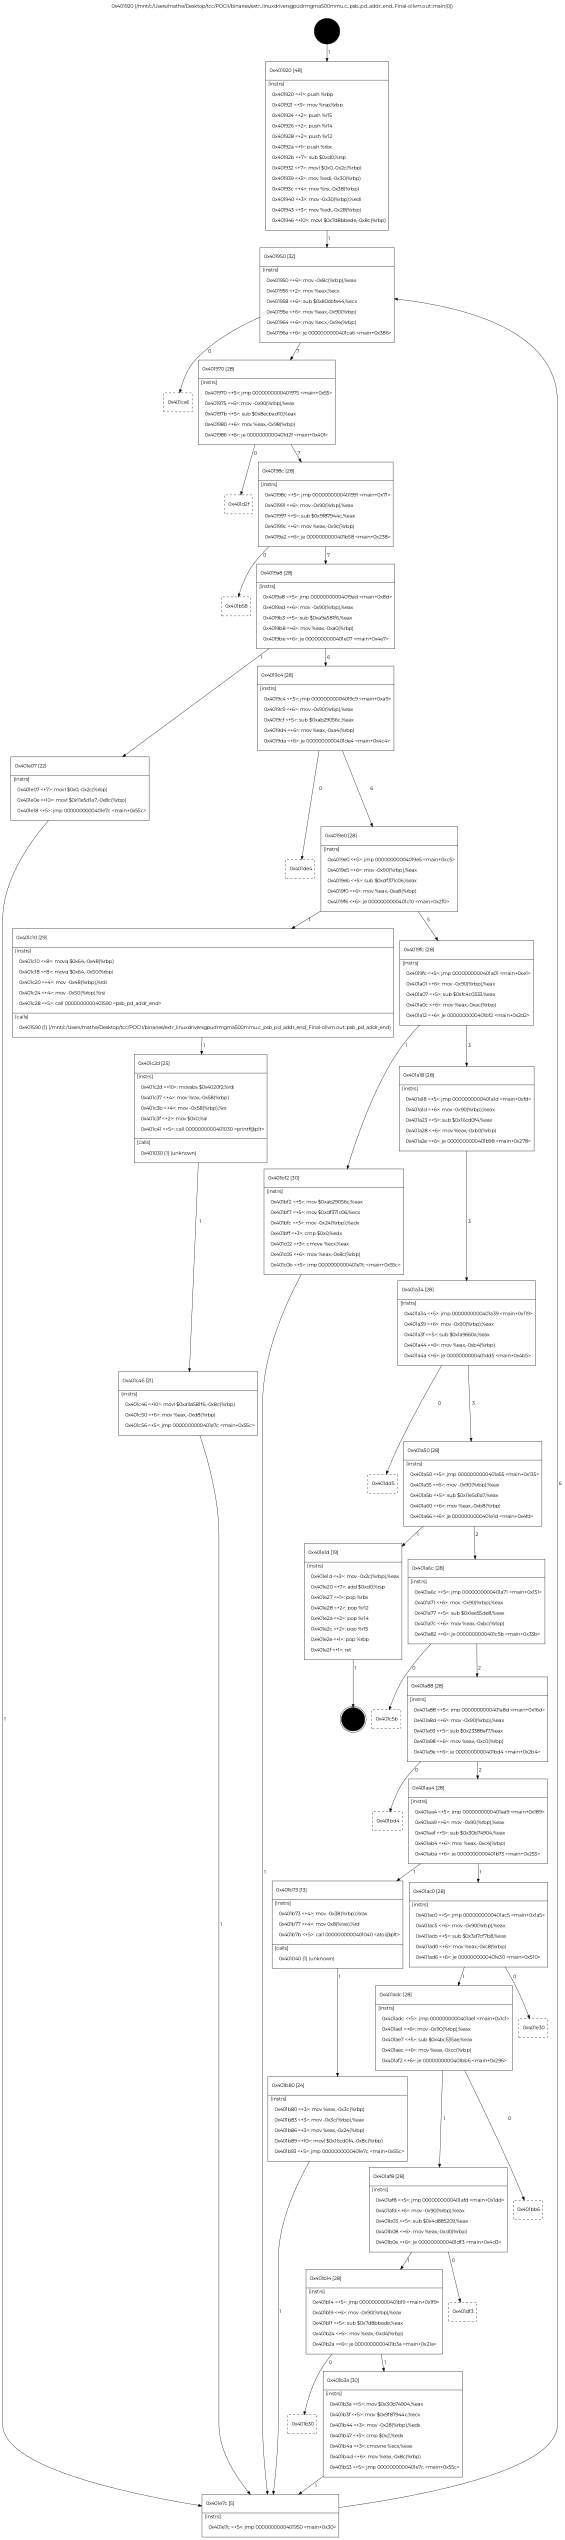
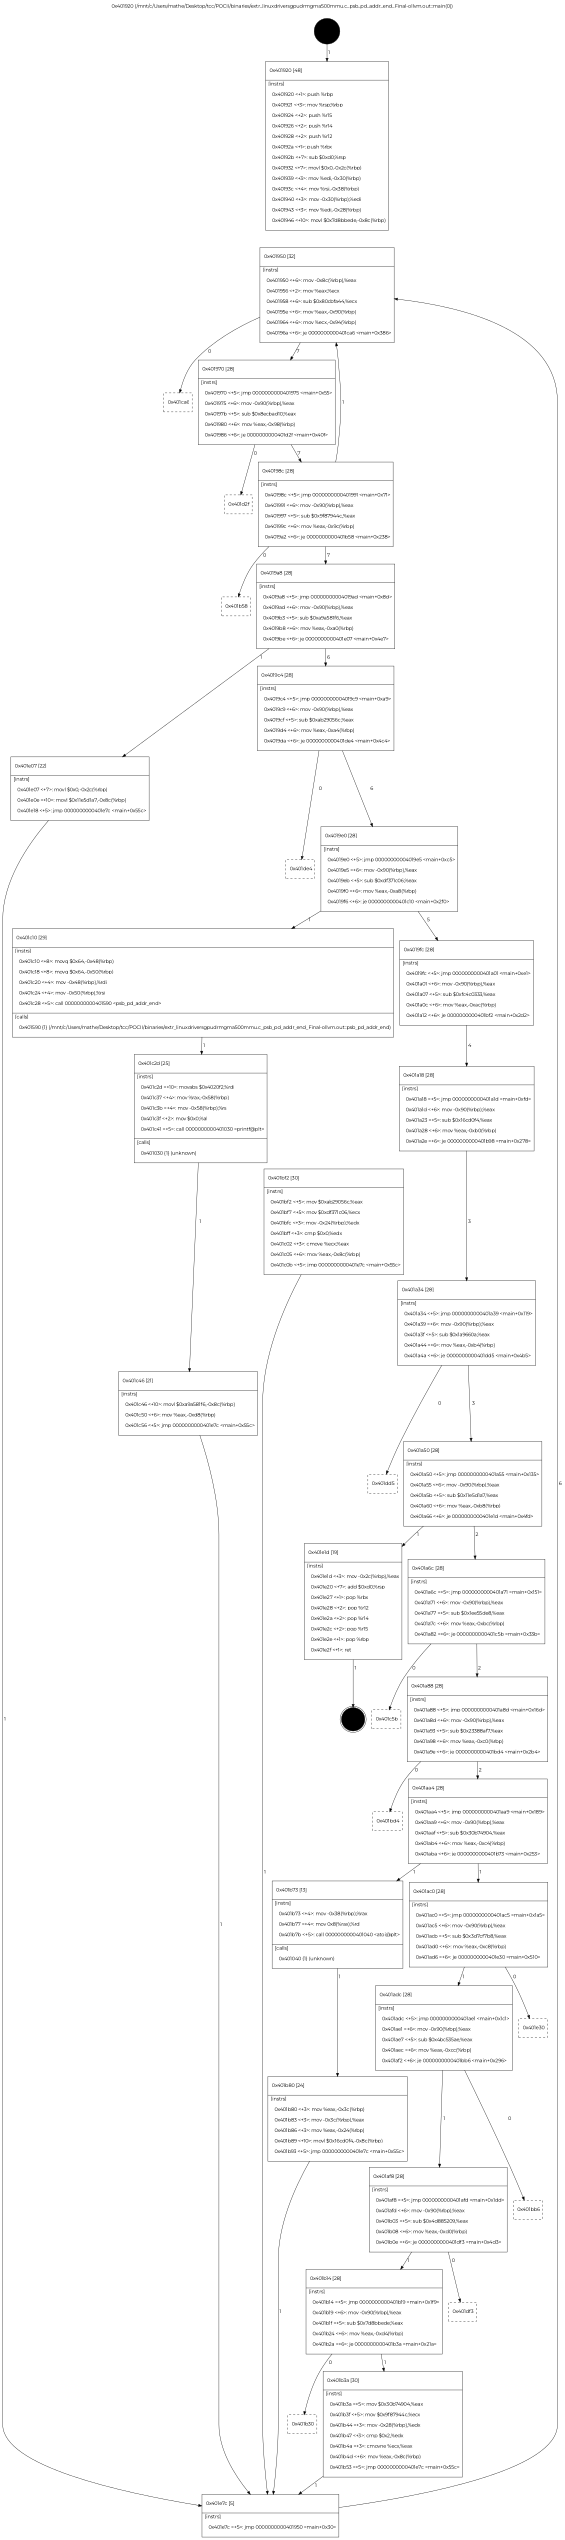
edge "0x401920 [48]" -> "0x401950 [32]": now "0x40198c [28]" -> "0x401950 [32]"
edge "0x4019fc [28]" -> "0x401a18 [28]": label " 3" -> " 4"
edge "0x4019fc [28]" -> "0x401bf2 [30]": removed, label "1"
